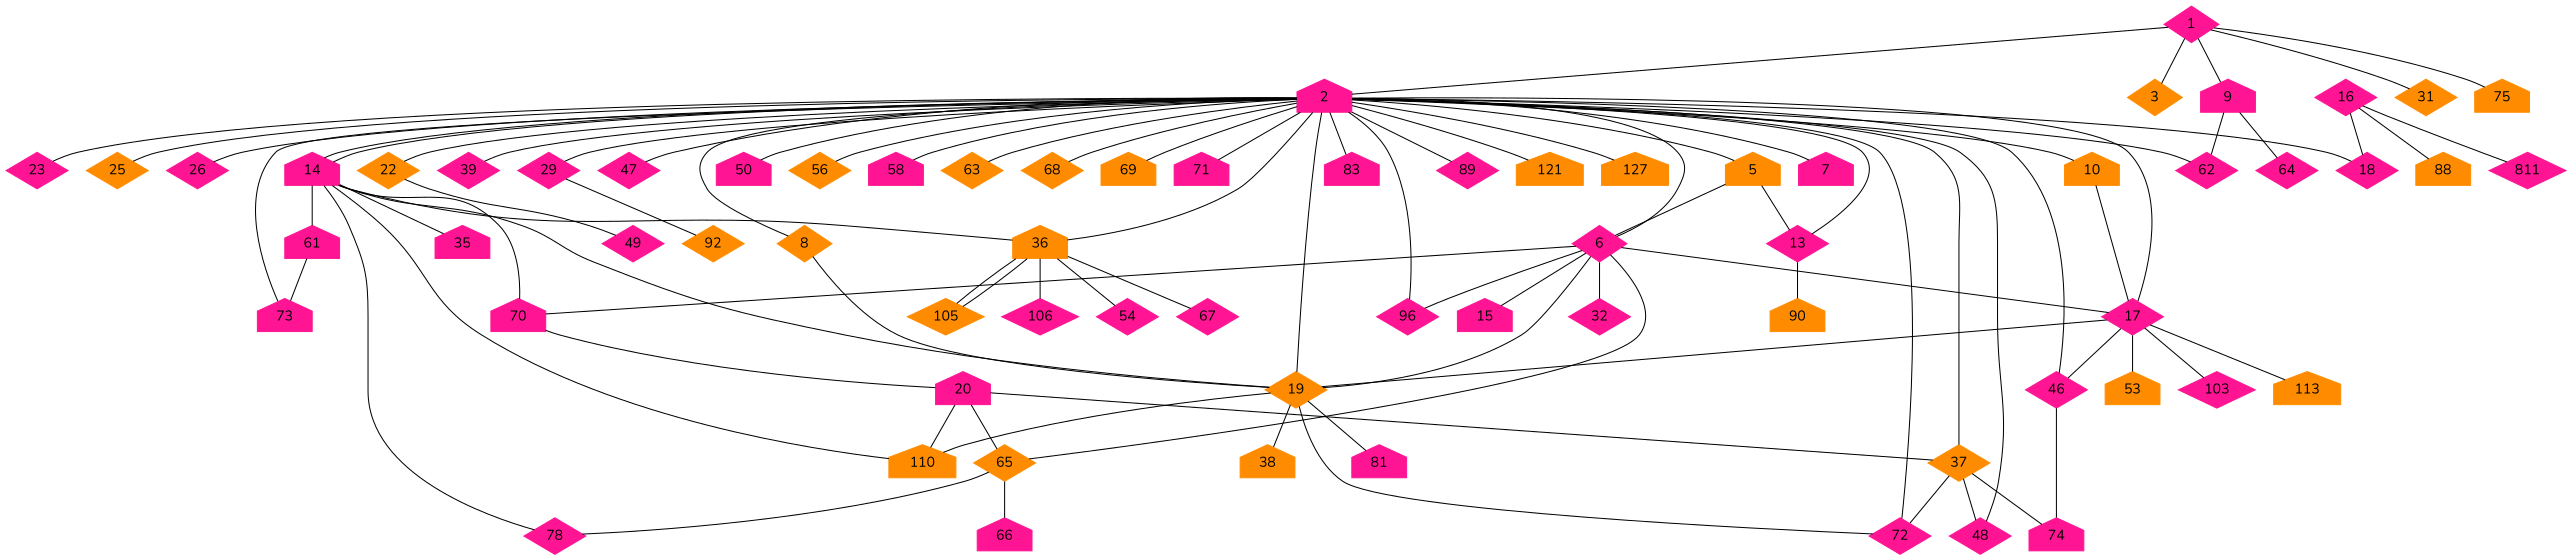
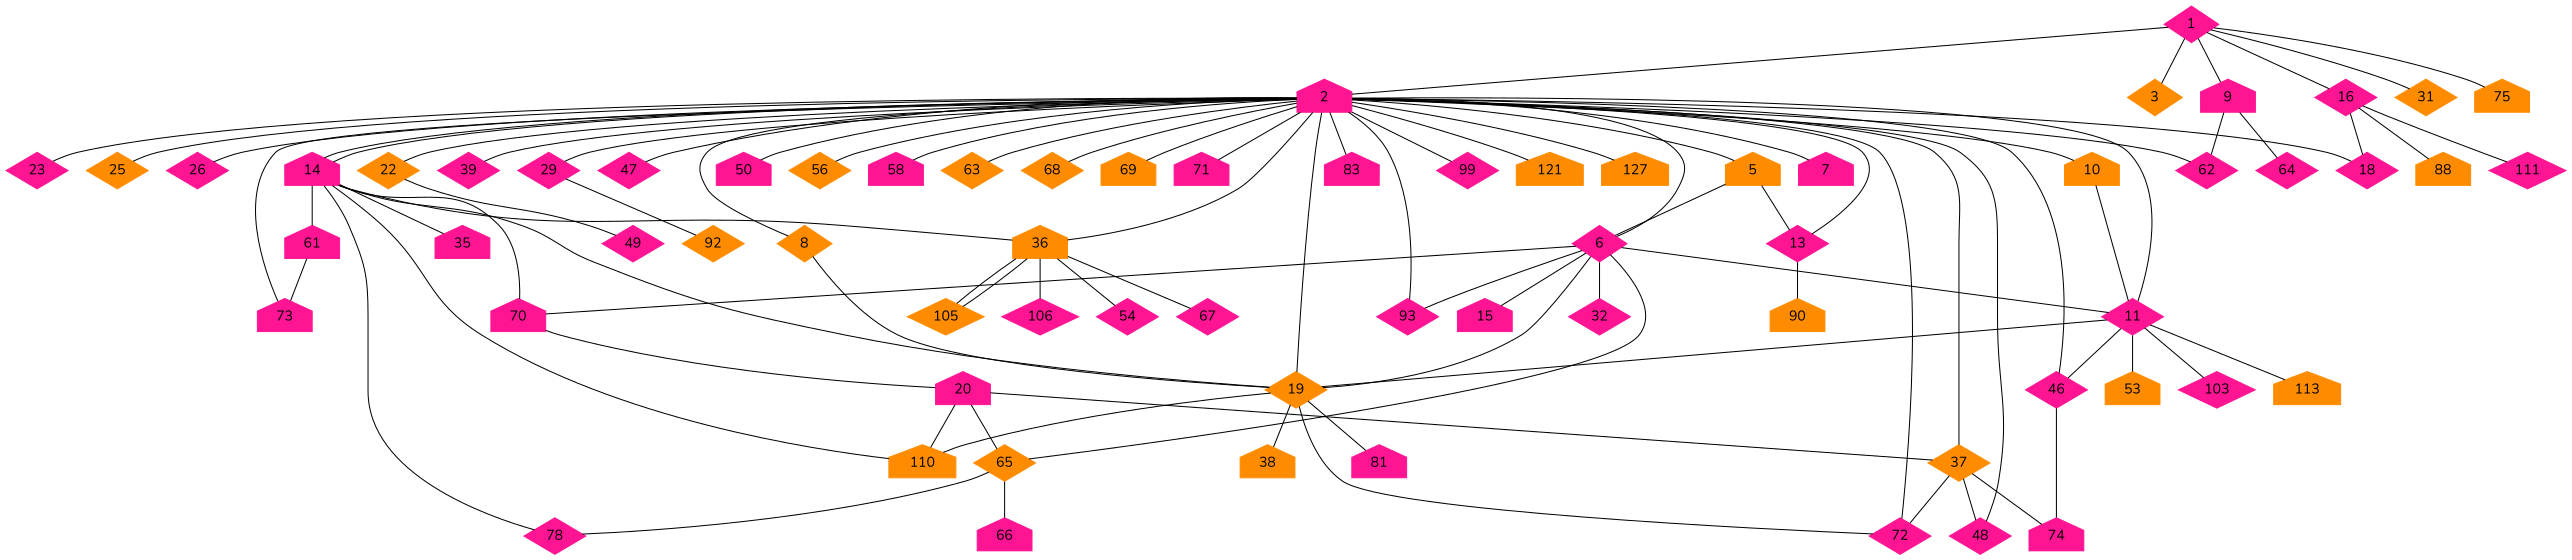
edge "1" -- "16": added
node "89": label "89" -> "99"
node "811": label "811" -> "111"
node "96": label "96" -> "93"
node "17": label "17" -> "11"
